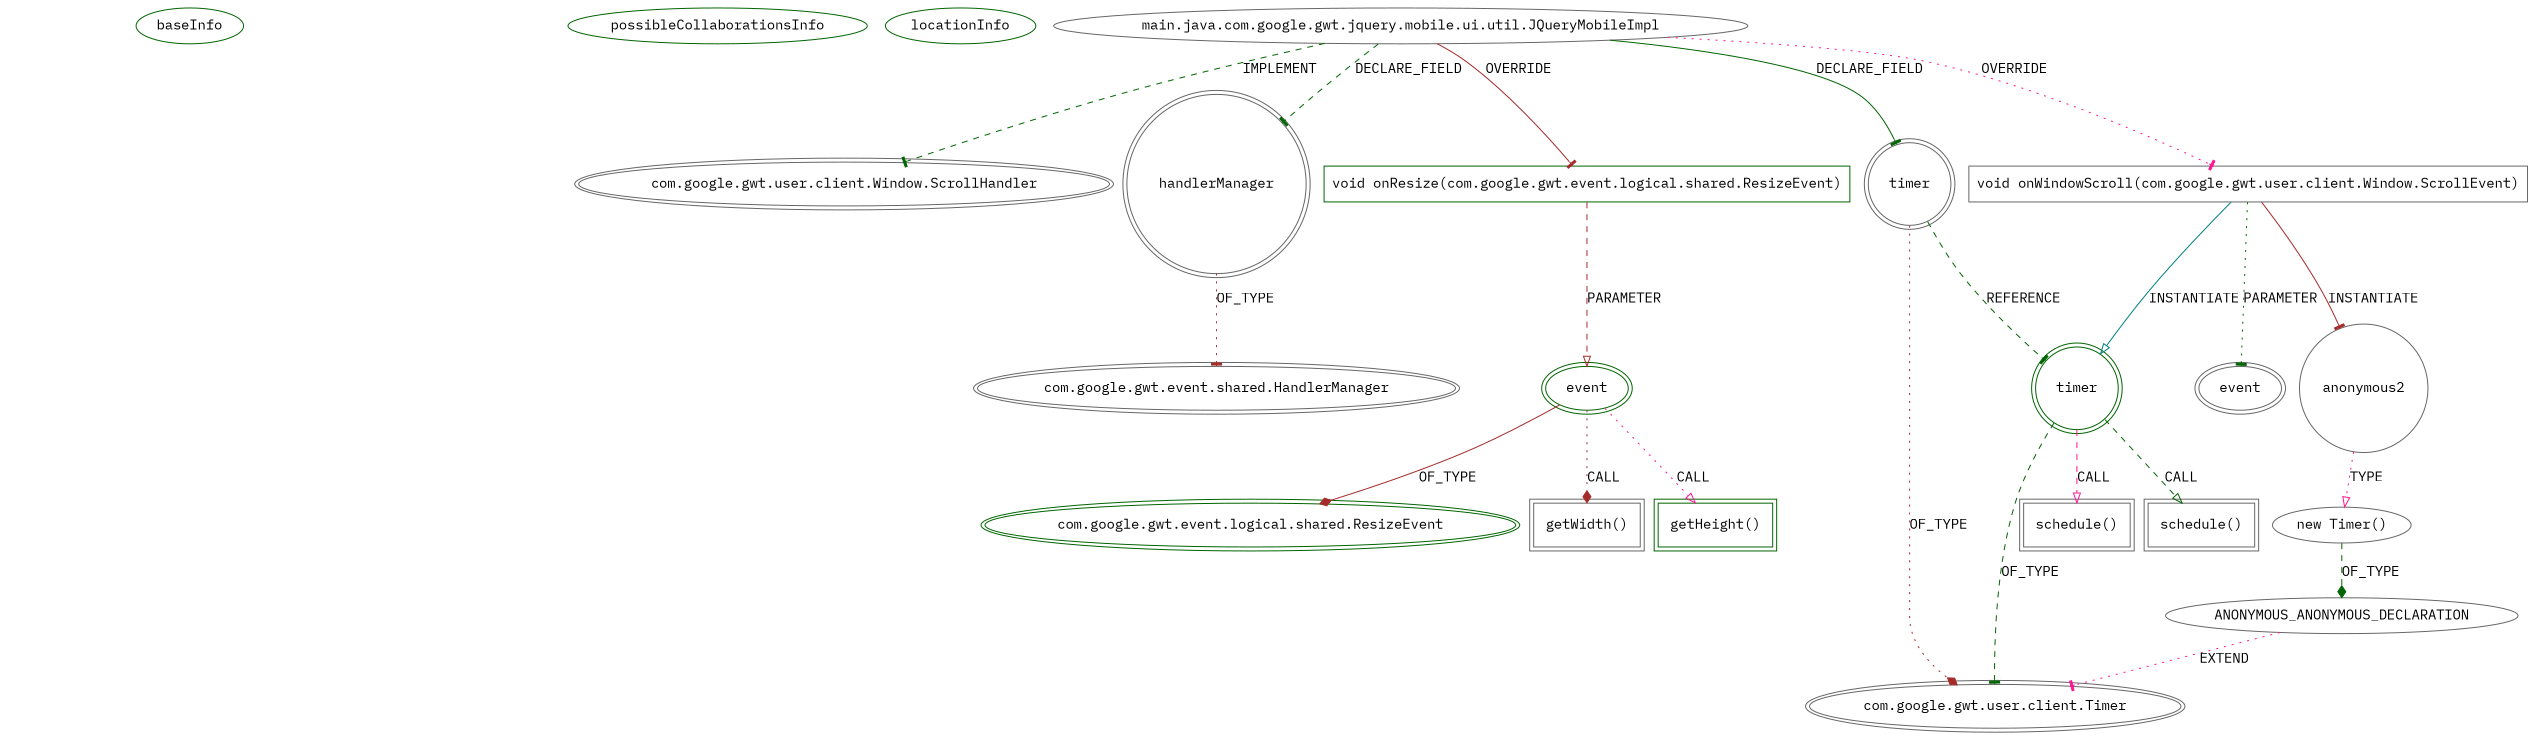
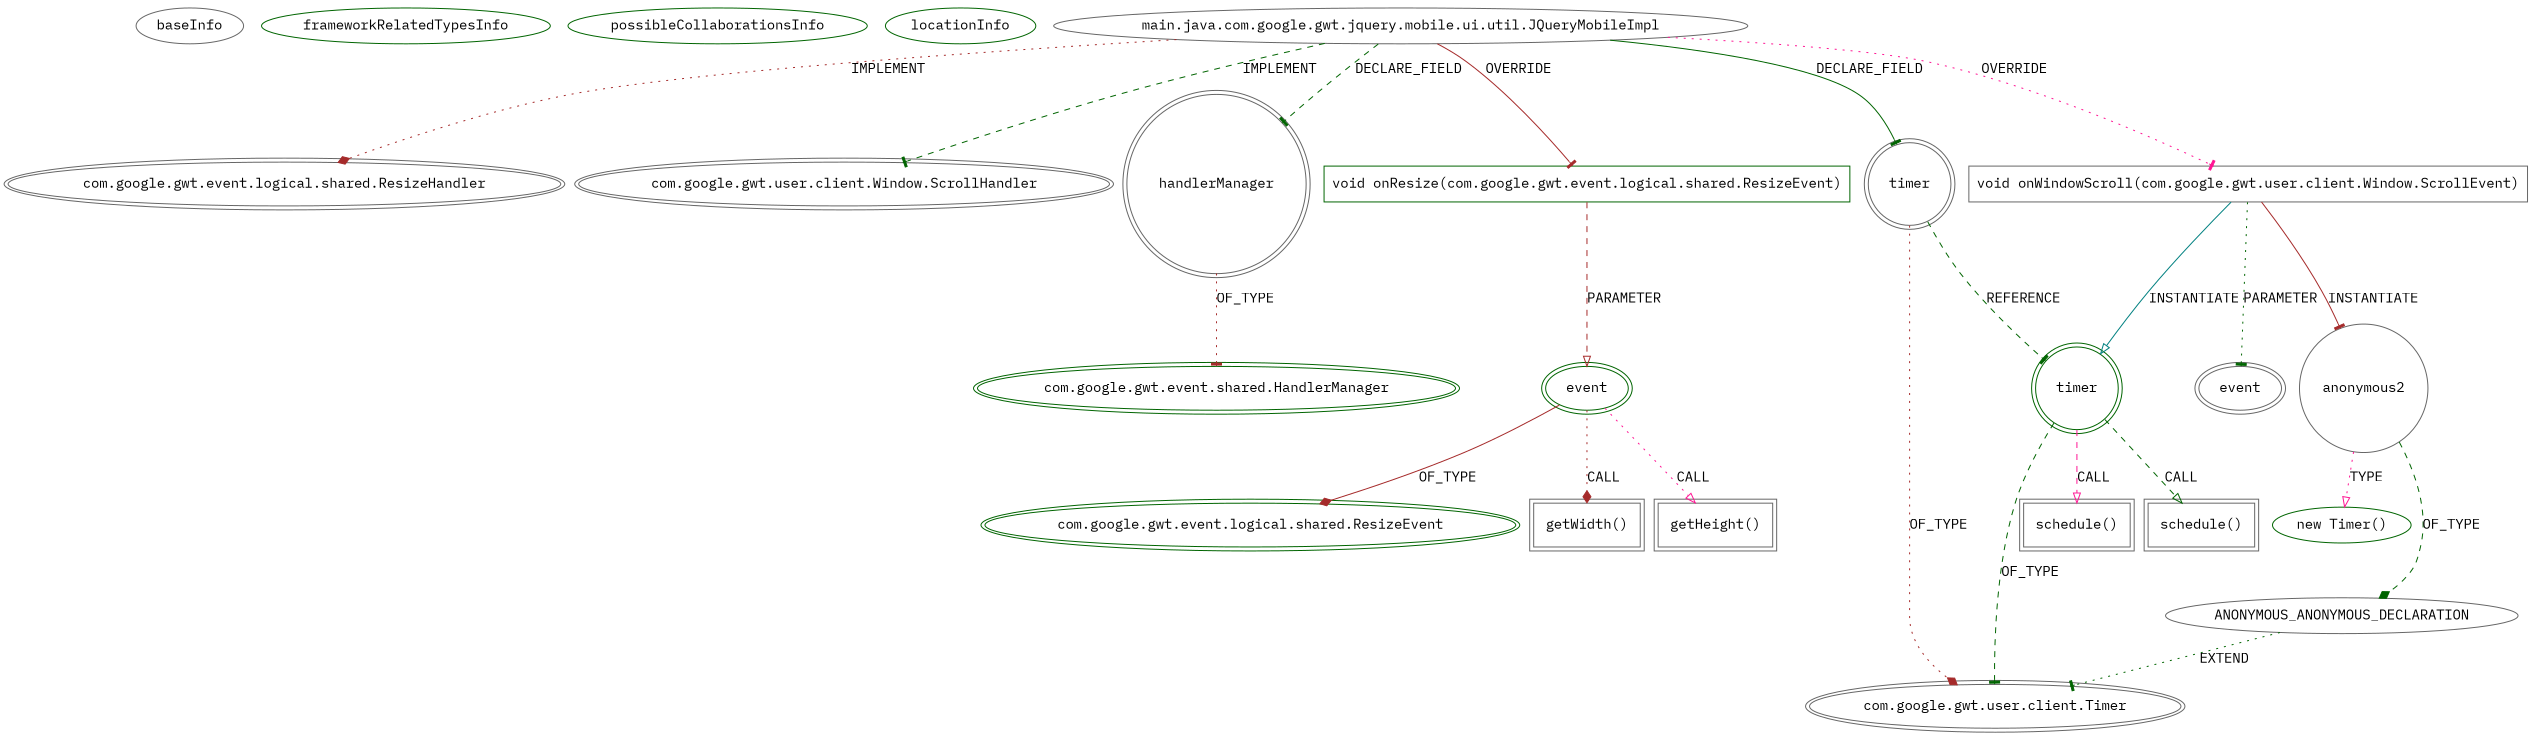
node "baseInfo": color darkgreen -> gray40
node "frameworkRelatedTypesInfo": added
node "com.google.gwt.event.logical.shared.ResizeHandler": added
node "com.google.gwt.event.shared.HandlerManager": color gray40 -> darkgreen
node "getHeight()": color darkgreen -> gray40
node "new Timer()": color gray40 -> darkgreen
edge "new Timer()" -> "ANONYMOUS_ANONYMOUS_DECLARATION": now "anonymous2" -> "ANONYMOUS_ANONYMOUS_DECLARATION"
edge "ANONYMOUS_ANONYMOUS_DECLARATION" -> "com.google.gwt.user.client.Timer": color deeppink -> darkgreen
